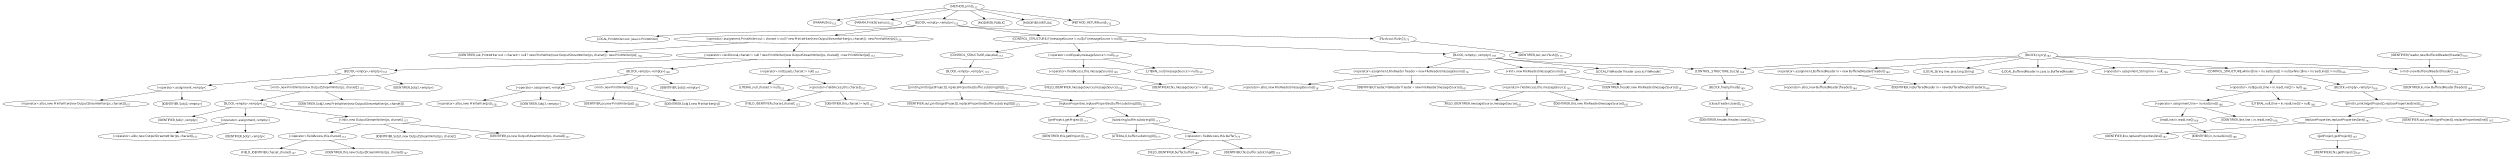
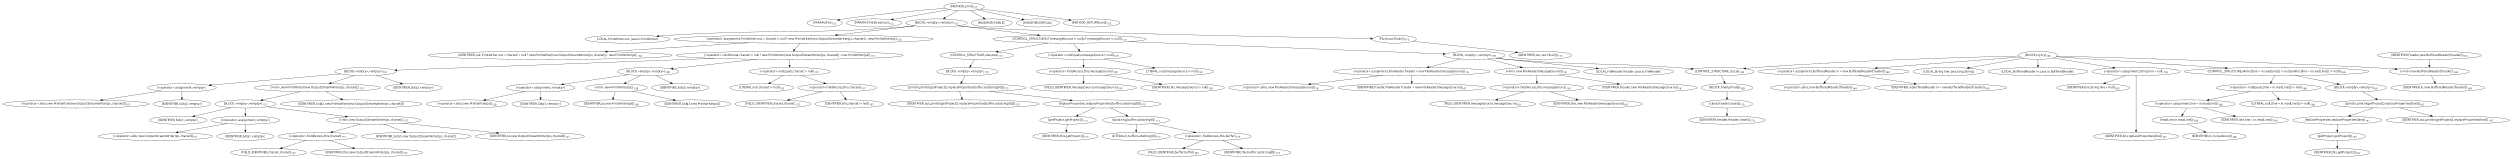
node "(IDENTIFIER,line,String line = null)": added
edge "(replaceProperties,replaceProperties(line))" -> "(IDENTIFIER,line,replaceProperties(line))": now "(<operator>.assignment,String line = null)" -> "(IDENTIFIER,line,replaceProperties(line))"
